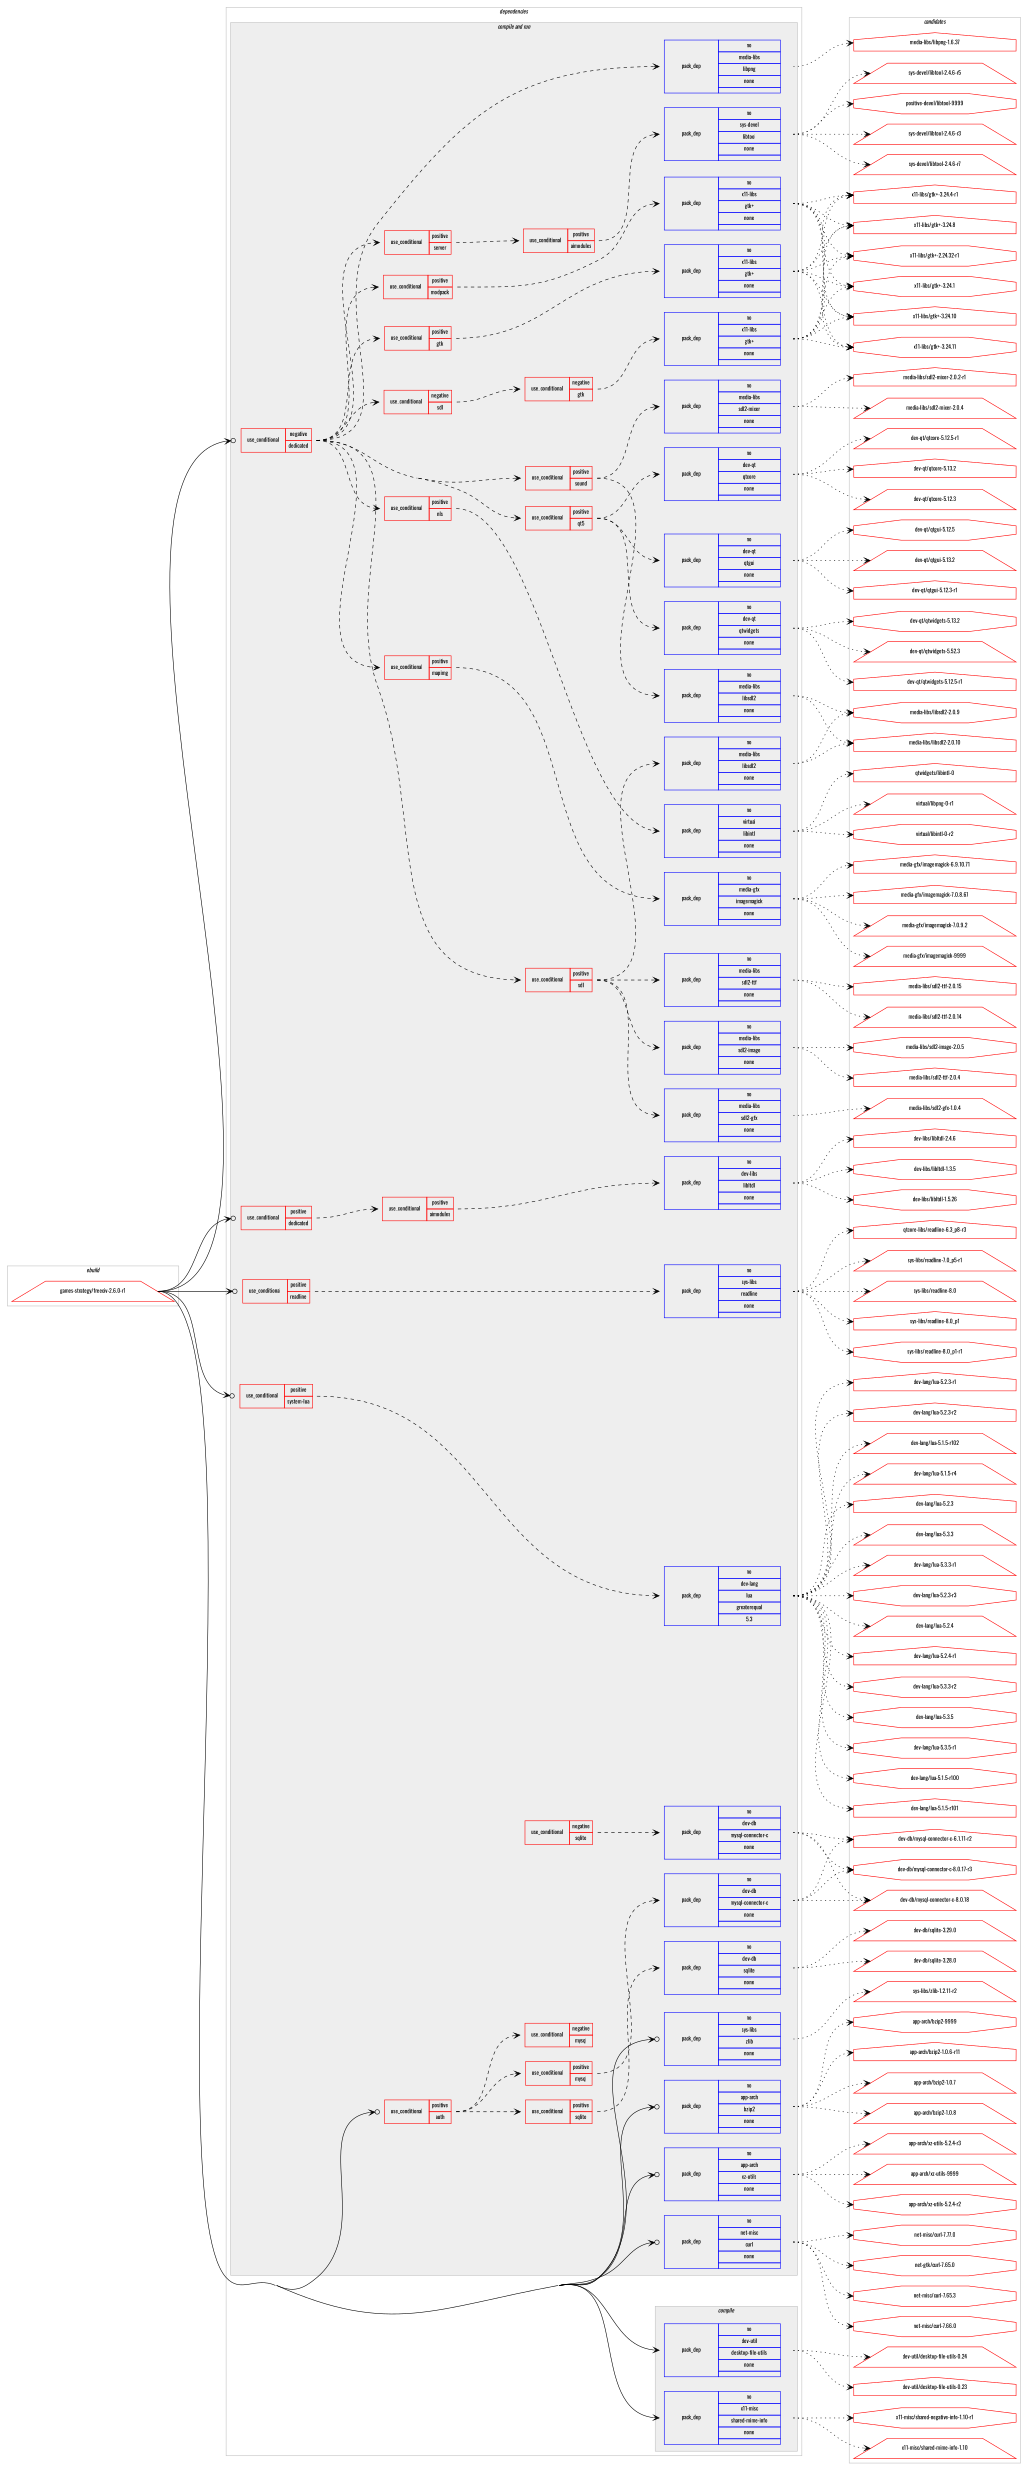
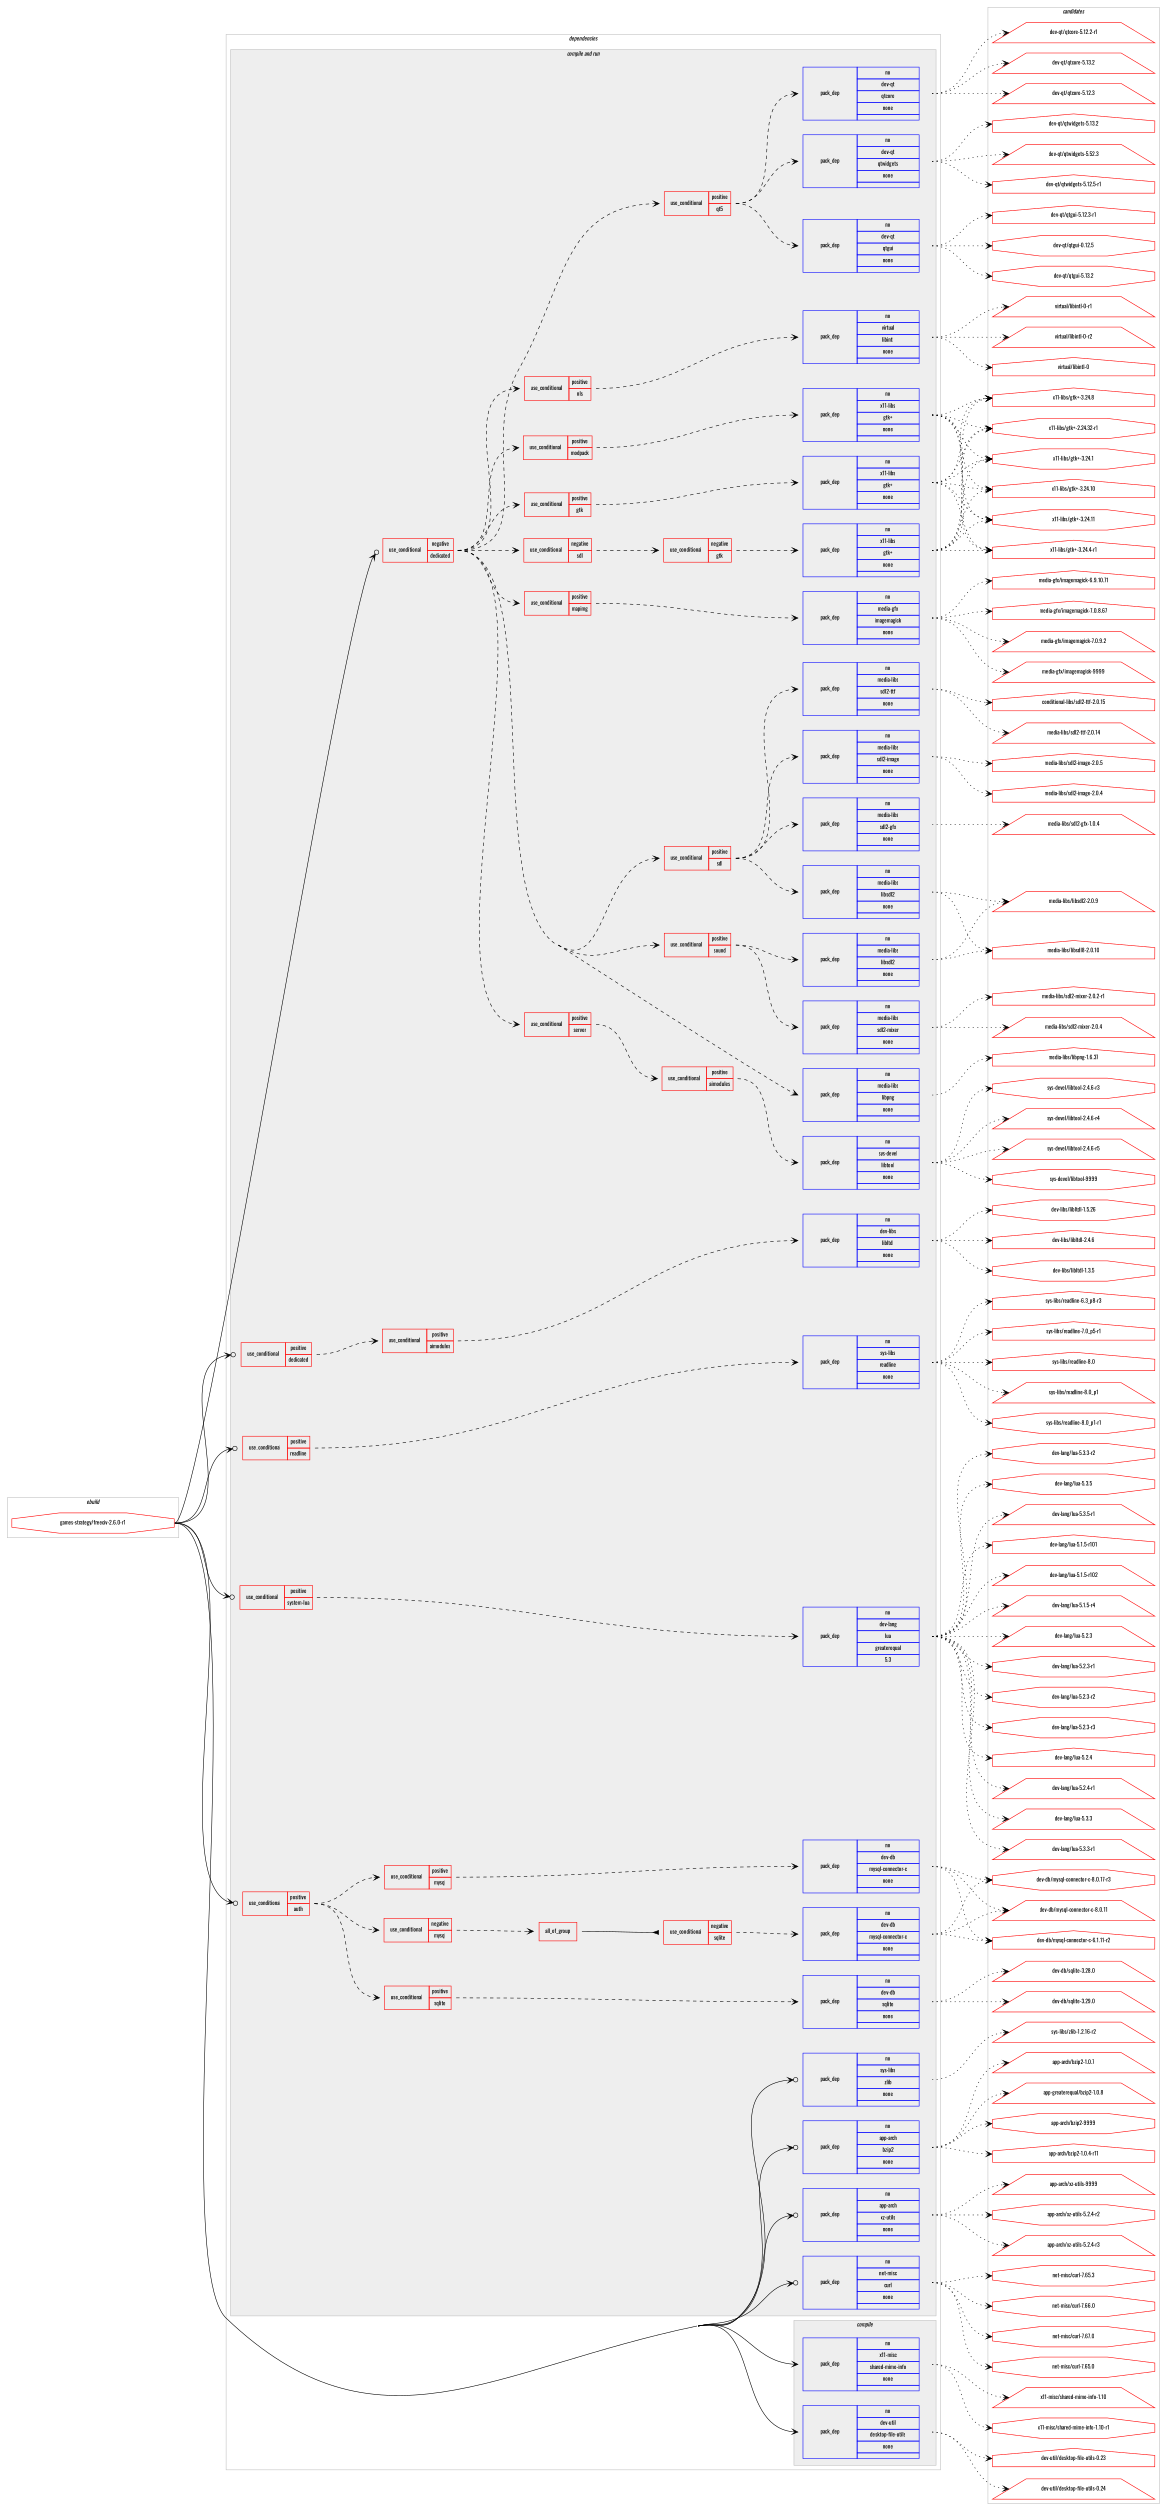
node "positive-devel/libtool-9999": label "positive-devel/libtool-9999" -> "sys-devel/libtool-9999"
node "sys-devel/libtool-2.4.6-r3": shape trapezium -> octagon
node "sys-devel/libtool-2.4.6-r7": label "sys-devel/libtool-2.4.6-r7" -> "sys-devel/libtool-2.4.6-r4"
node "dev-qt/qtcore-5.12.5-r1": label "dev-qt/qtcore-5.12.5-r1" -> "dev-qt/qtcore-5.12.2-r1"
node "dev-qt/qtcore-5.13.2": shape house -> trapezium
node "dev-qt/qtgui-5.12.5": label "dev-qt/qtgui-5.12.5" -> "dev-qt/qtgui-0.12.5"
node "dev-qt/qtgui-5.13.2": shape trapezium -> octagon
node "dev-qt/qtwidgets-5.13.2": shape octagon -> house
node "media-libs/libsdl2-2.0.9": shape octagon -> trapezium
node "media-libs/libsdl2-2.0.10": label "media-libs/libsdl2-2.0.10" -> "media-libs/libsdl8-2.0.10"
node "qtwidgets/libintl-0": label "qtwidgets/libintl-0" -> "virtual/libintl-0"
node "virtual/libpng-0-r1": label "virtual/libpng-0-r1" -> "virtual/libintl-0-r1"
node "virtual/libintl-0-r2": shape octagon -> trapezium
node "media-libs/sdl2-ttf-2.0.15": label "media-libs/sdl2-ttf-2.0.15" -> "conditional-libs/sdl2-ttf-2.0.15"
node "media-libs/sdl2-image-2.0.5": shape octagon -> house
node "media-libs/sdl2-ttf-2.0.4": label "media-libs/sdl2-ttf-2.0.4" -> "media-libs/sdl2-image-2.0.4"
node "qtcore-libs/readline-6.3_p8-r3": label "qtcore-libs/readline-6.3_p8-r3" -> "sys-libs/readline-6.3_p8-r3"
node "sys-libs/readline-7.0_p5-r1": shape trapezium -> house
node "games-strategy/freeciv-2.6.0-r1": shape trapezium -> octagon
node "sys-libs/readline-8.0": shape trapezium -> house
node "sys-libs/readline-8.0_p1": shape house -> trapezium
node "dev-lang/lua-5.2.3-r1": shape house -> octagon
node "dev-lang/lua-5.2.3-r2": shape house -> octagon
node "dev-lang/lua-5.2.3": shape house -> trapezium
node "dev-lang/lua-5.2.4": shape trapezium -> house
node "dev-lang/lua-5.2.4-r1": shape house -> trapezium
node "dev-lang/lua-5.3.5-r1": shape octagon -> trapezium
node "dev-lang/lua-5.1.5-r100": removed
node "dev-db/mysql-connector-c-8.0.18": label "dev-db/mysql-connector-c-8.0.18" -> "dev-db/mysql-connector-c-8.0.11"
node "all_of_group": added
node "sys-libs/zlib-1.2.11-r2": label "sys-libs/zlib-1.2.11-r2" -> "sys-libs/zlib-1.2.16-r2"
node "app-arch/bzip2-1.0.6-r11": label "app-arch/bzip2-1.0.6-r11" -> "app-arch/bzip2-1.0.4-r11"
node "app-arch/bzip2-1.0.8": label "app-arch/bzip2-1.0.8" -> "app-greaterequal/bzip2-1.0.8"
node "net-misc/curl-7.77.0": label "net-misc/curl-7.77.0" -> "net-misc/curl-7.67.0"
node "net-gtk/curl-7.65.0": label "net-gtk/curl-7.65.0" -> "net-misc/curl-7.65.0"
node "x11-misc/shared-negative-info-1.10-r1": label "x11-misc/shared-negative-info-1.10-r1" -> "x11-misc/shared-mime-info-1.10-r1"
